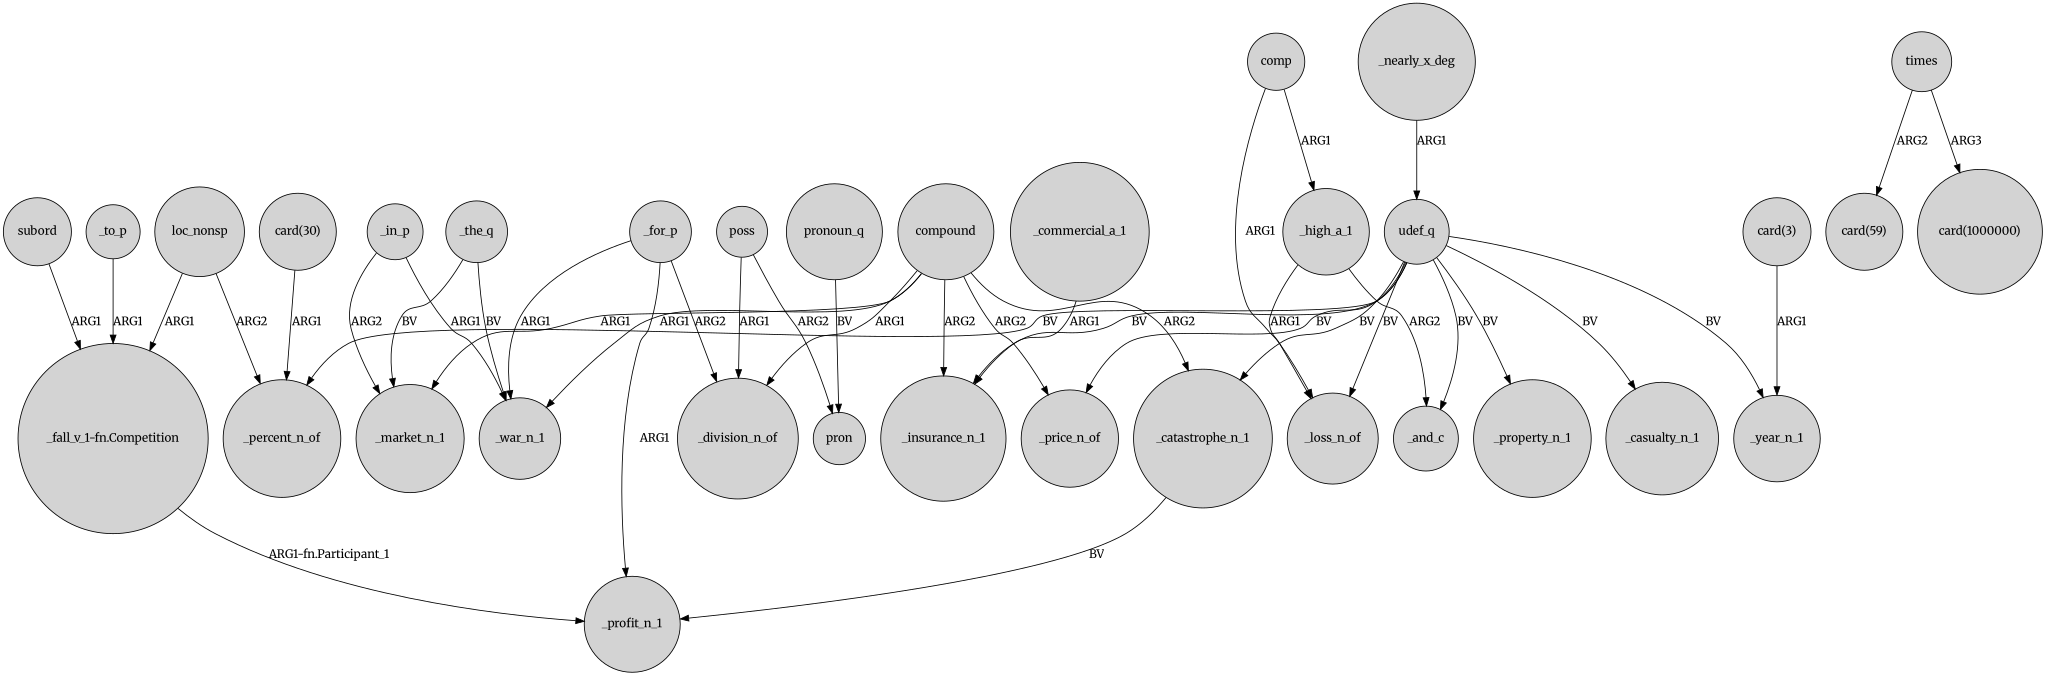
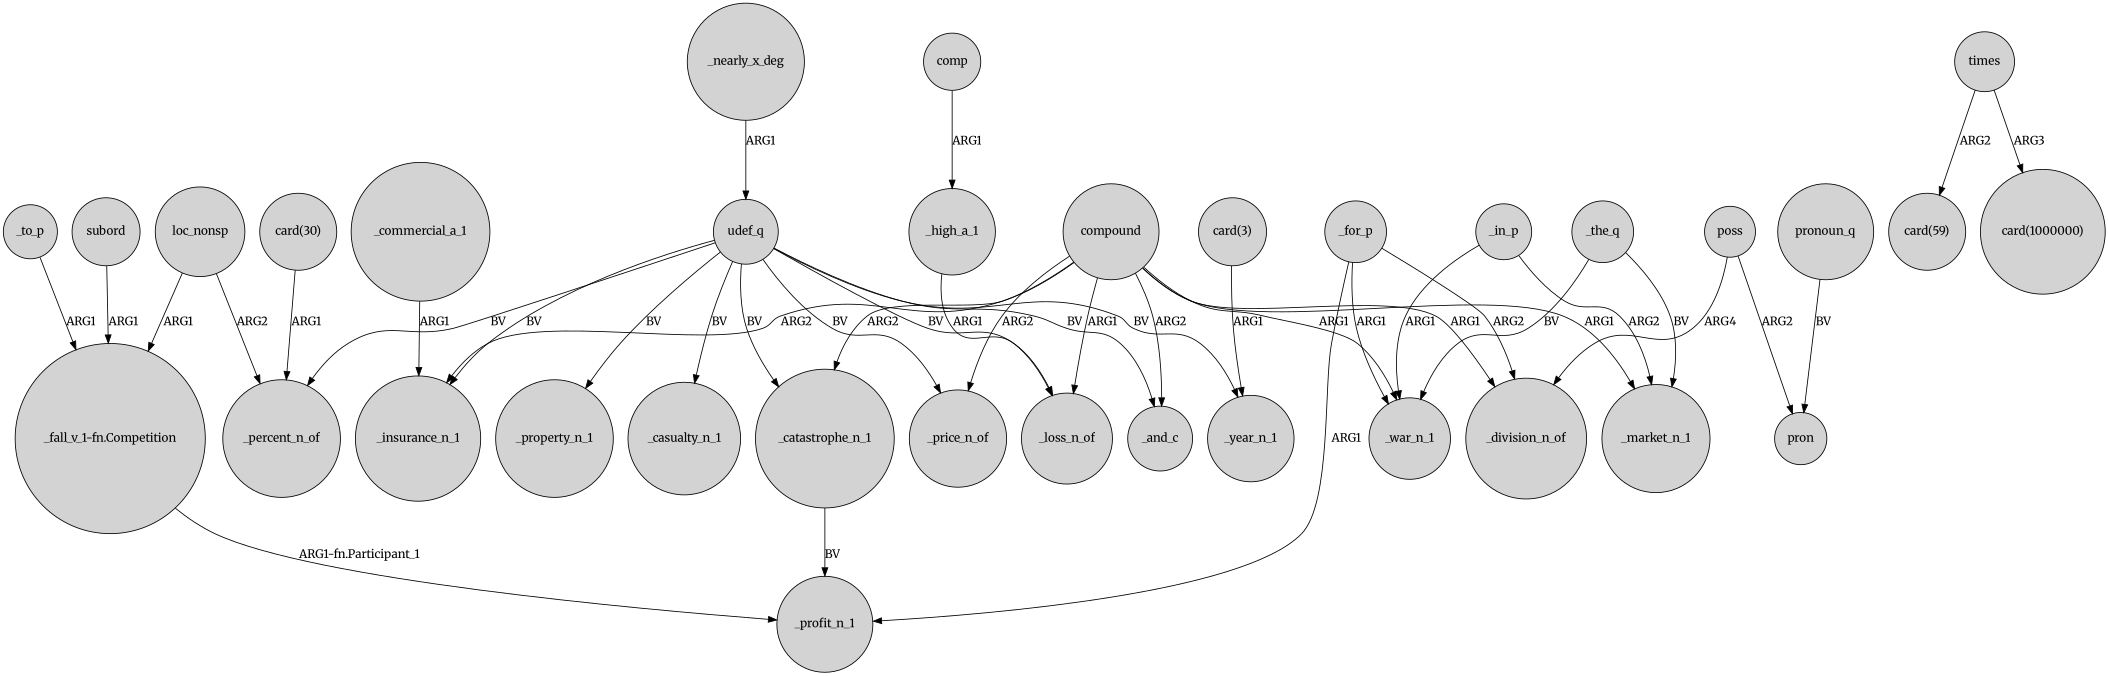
edge "comp" -> "_loss_n_of": now "compound" -> "_loss_n_of"
edge "poss" -> "_division_n_of": label "ARG1" -> "ARG4"
edge "_high_a_1" -> "_and_c": now "compound" -> "_and_c"
